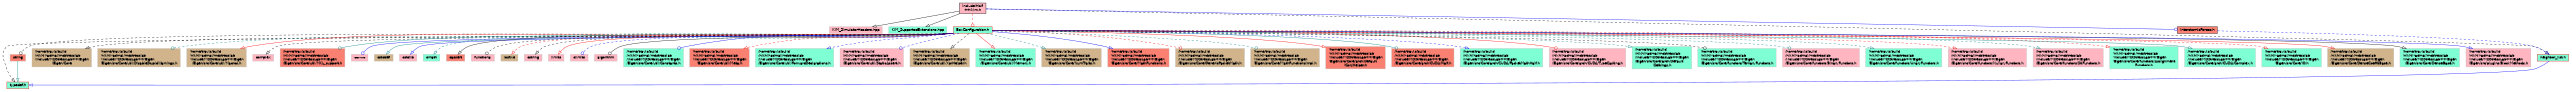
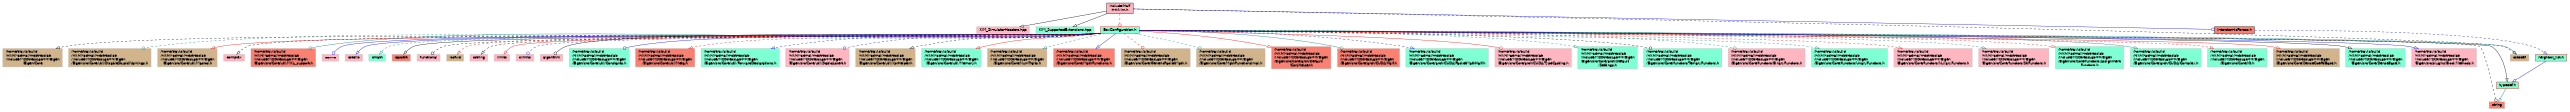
edge "include/Half ++/kim.h" -> "neighbor_list.h": now "include/Half ++/kim.h" -> "cstddef"
edge "BoxConfiguration.h" -> "typedef.h": style dashed -> solid
edge "string" -> "typedef.h": reversed
